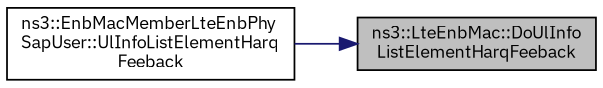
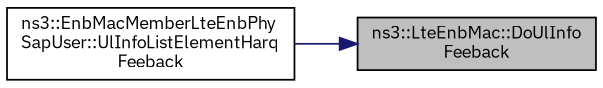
node "ns3::LteEnbMac::DoUlInfo ListElementHarqFeeback": label "ns3::LteEnbMac::DoUlInfo ListElementHarqFeeback" -> "ns3::LteEnbMac::DoUlInfo Feeback"
